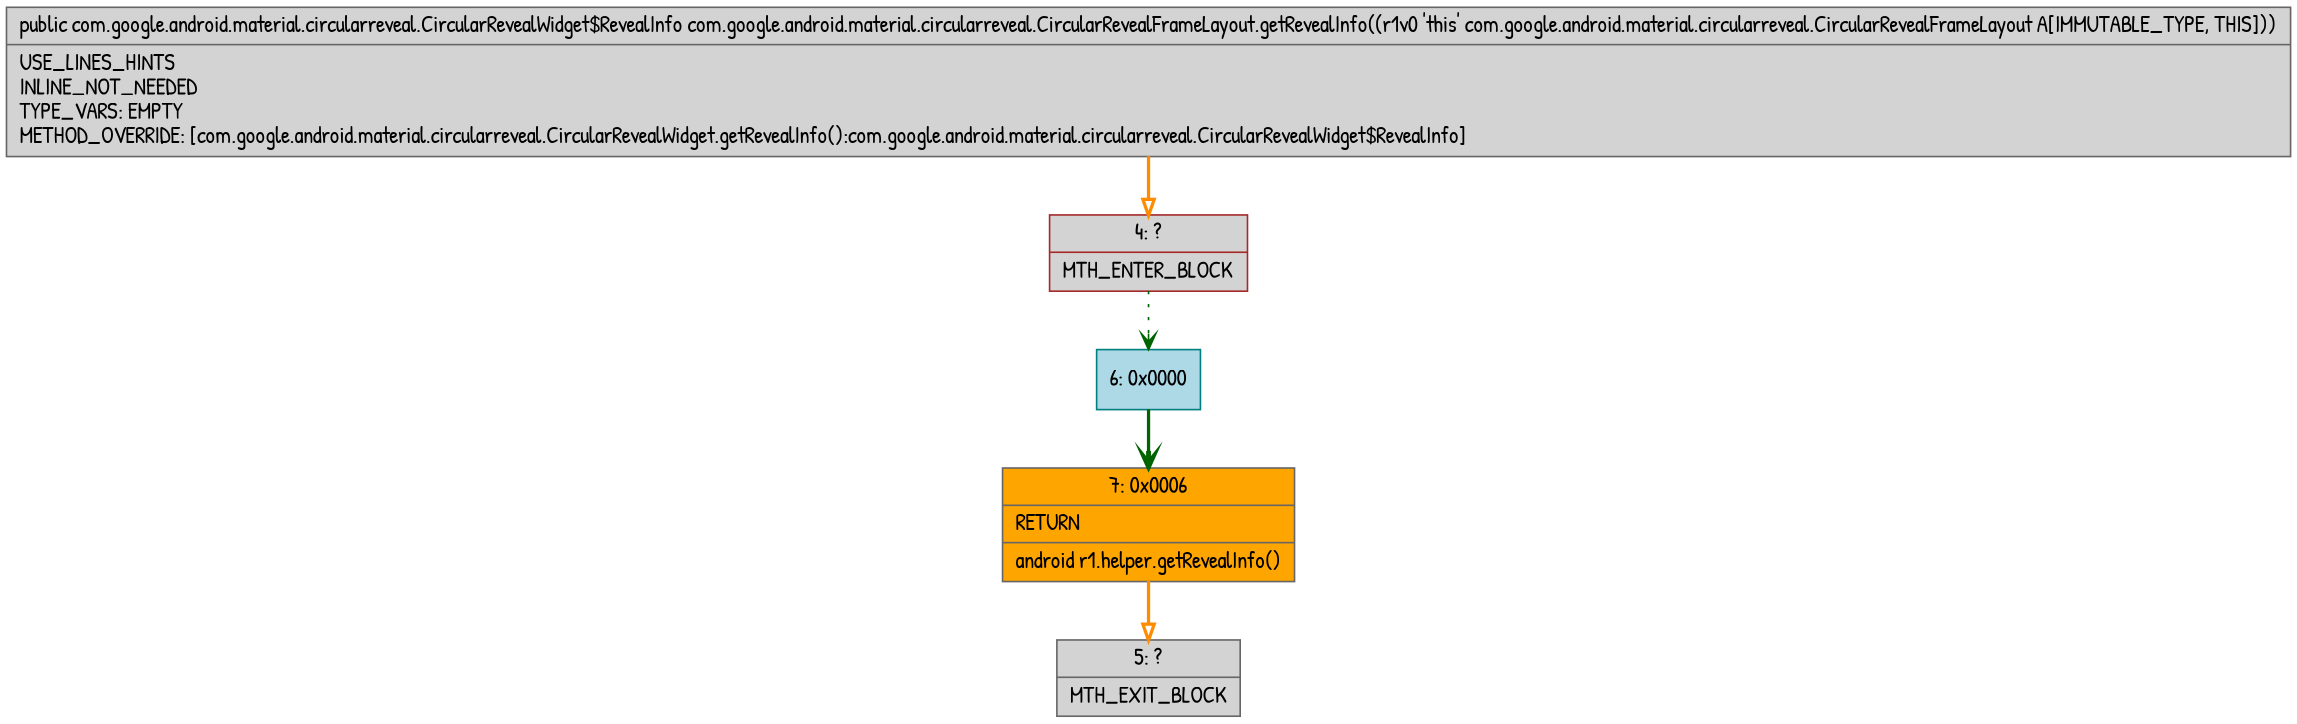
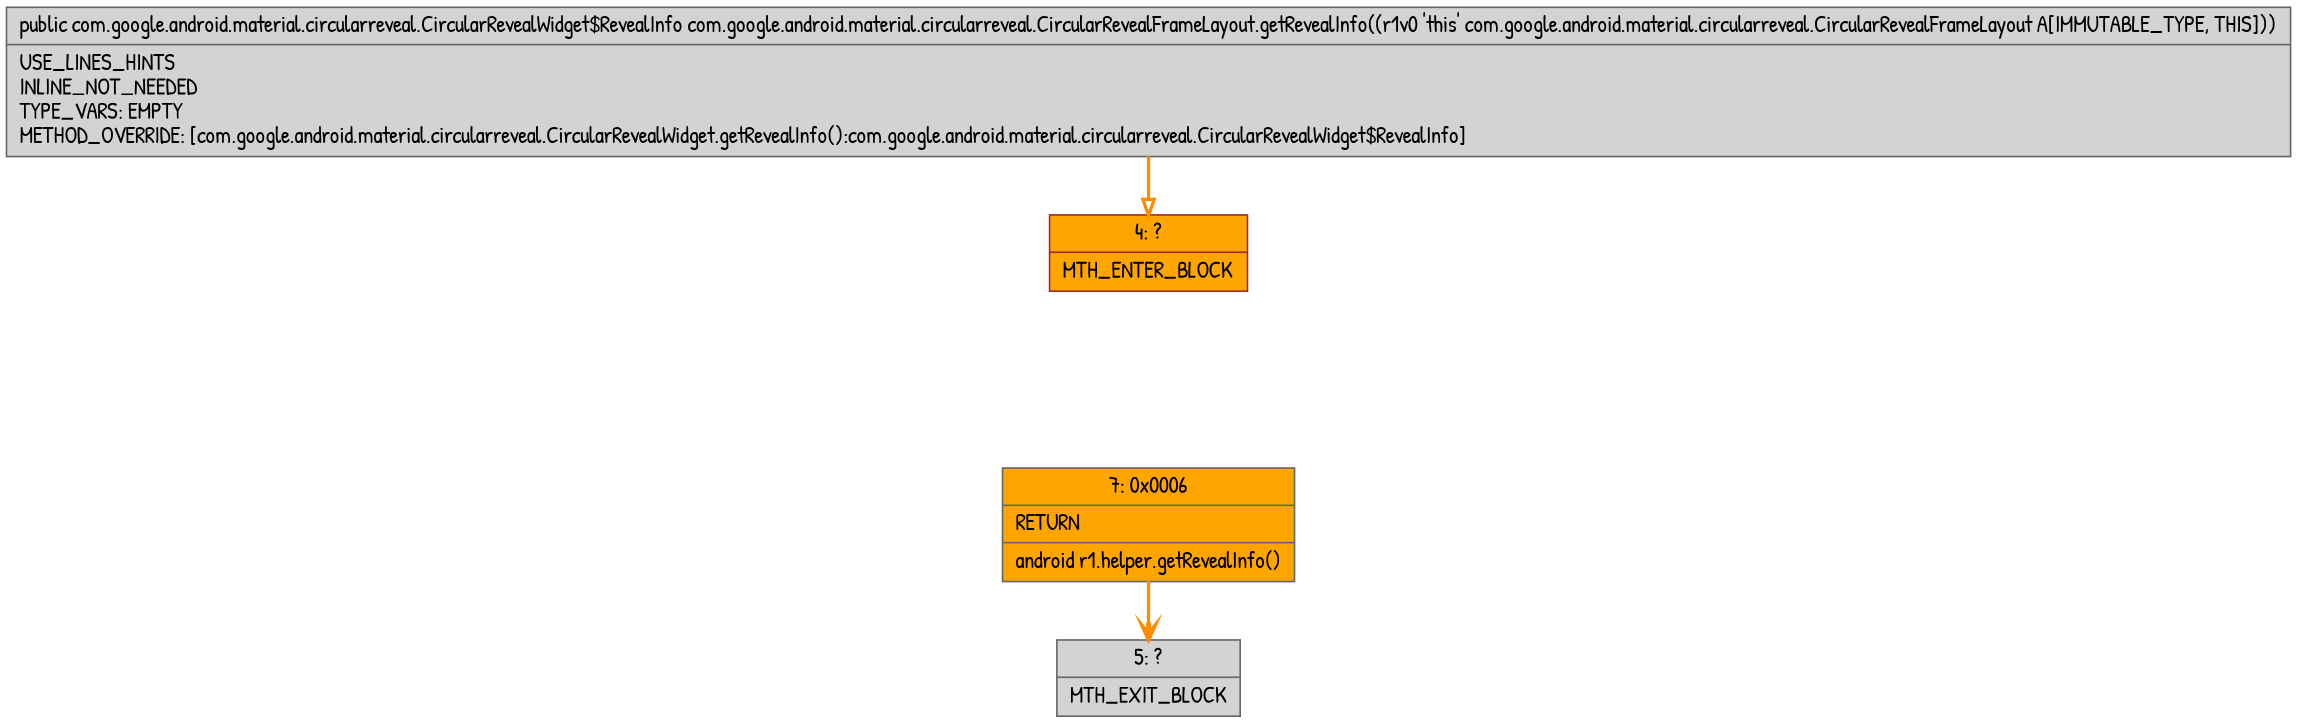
node "4: ?": fillcolor lightgrey -> orange
node "6: 0x0000": removed
edge "7: 0x0006" -> "5: ?": arrowhead onormal -> vee
